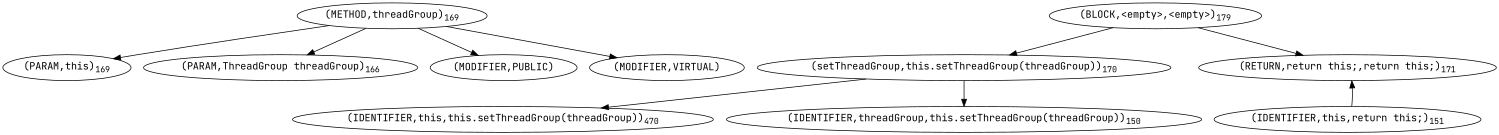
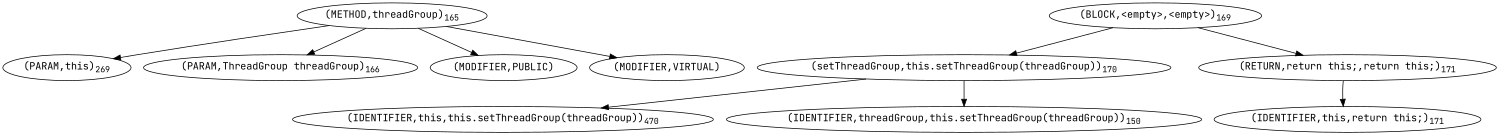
node "(METHOD,threadGroup)": text "169" -> "165"
node "(BLOCK,<empty>,<empty>)": text "179" -> "169"
node "(PARAM,this)": text "169" -> "269"
edge "(IDENTIFIER,this,return this;)" -> "(RETURN,return this;,return this;)": reversed
node "(IDENTIFIER,this,return this;)": text "151" -> "171"
